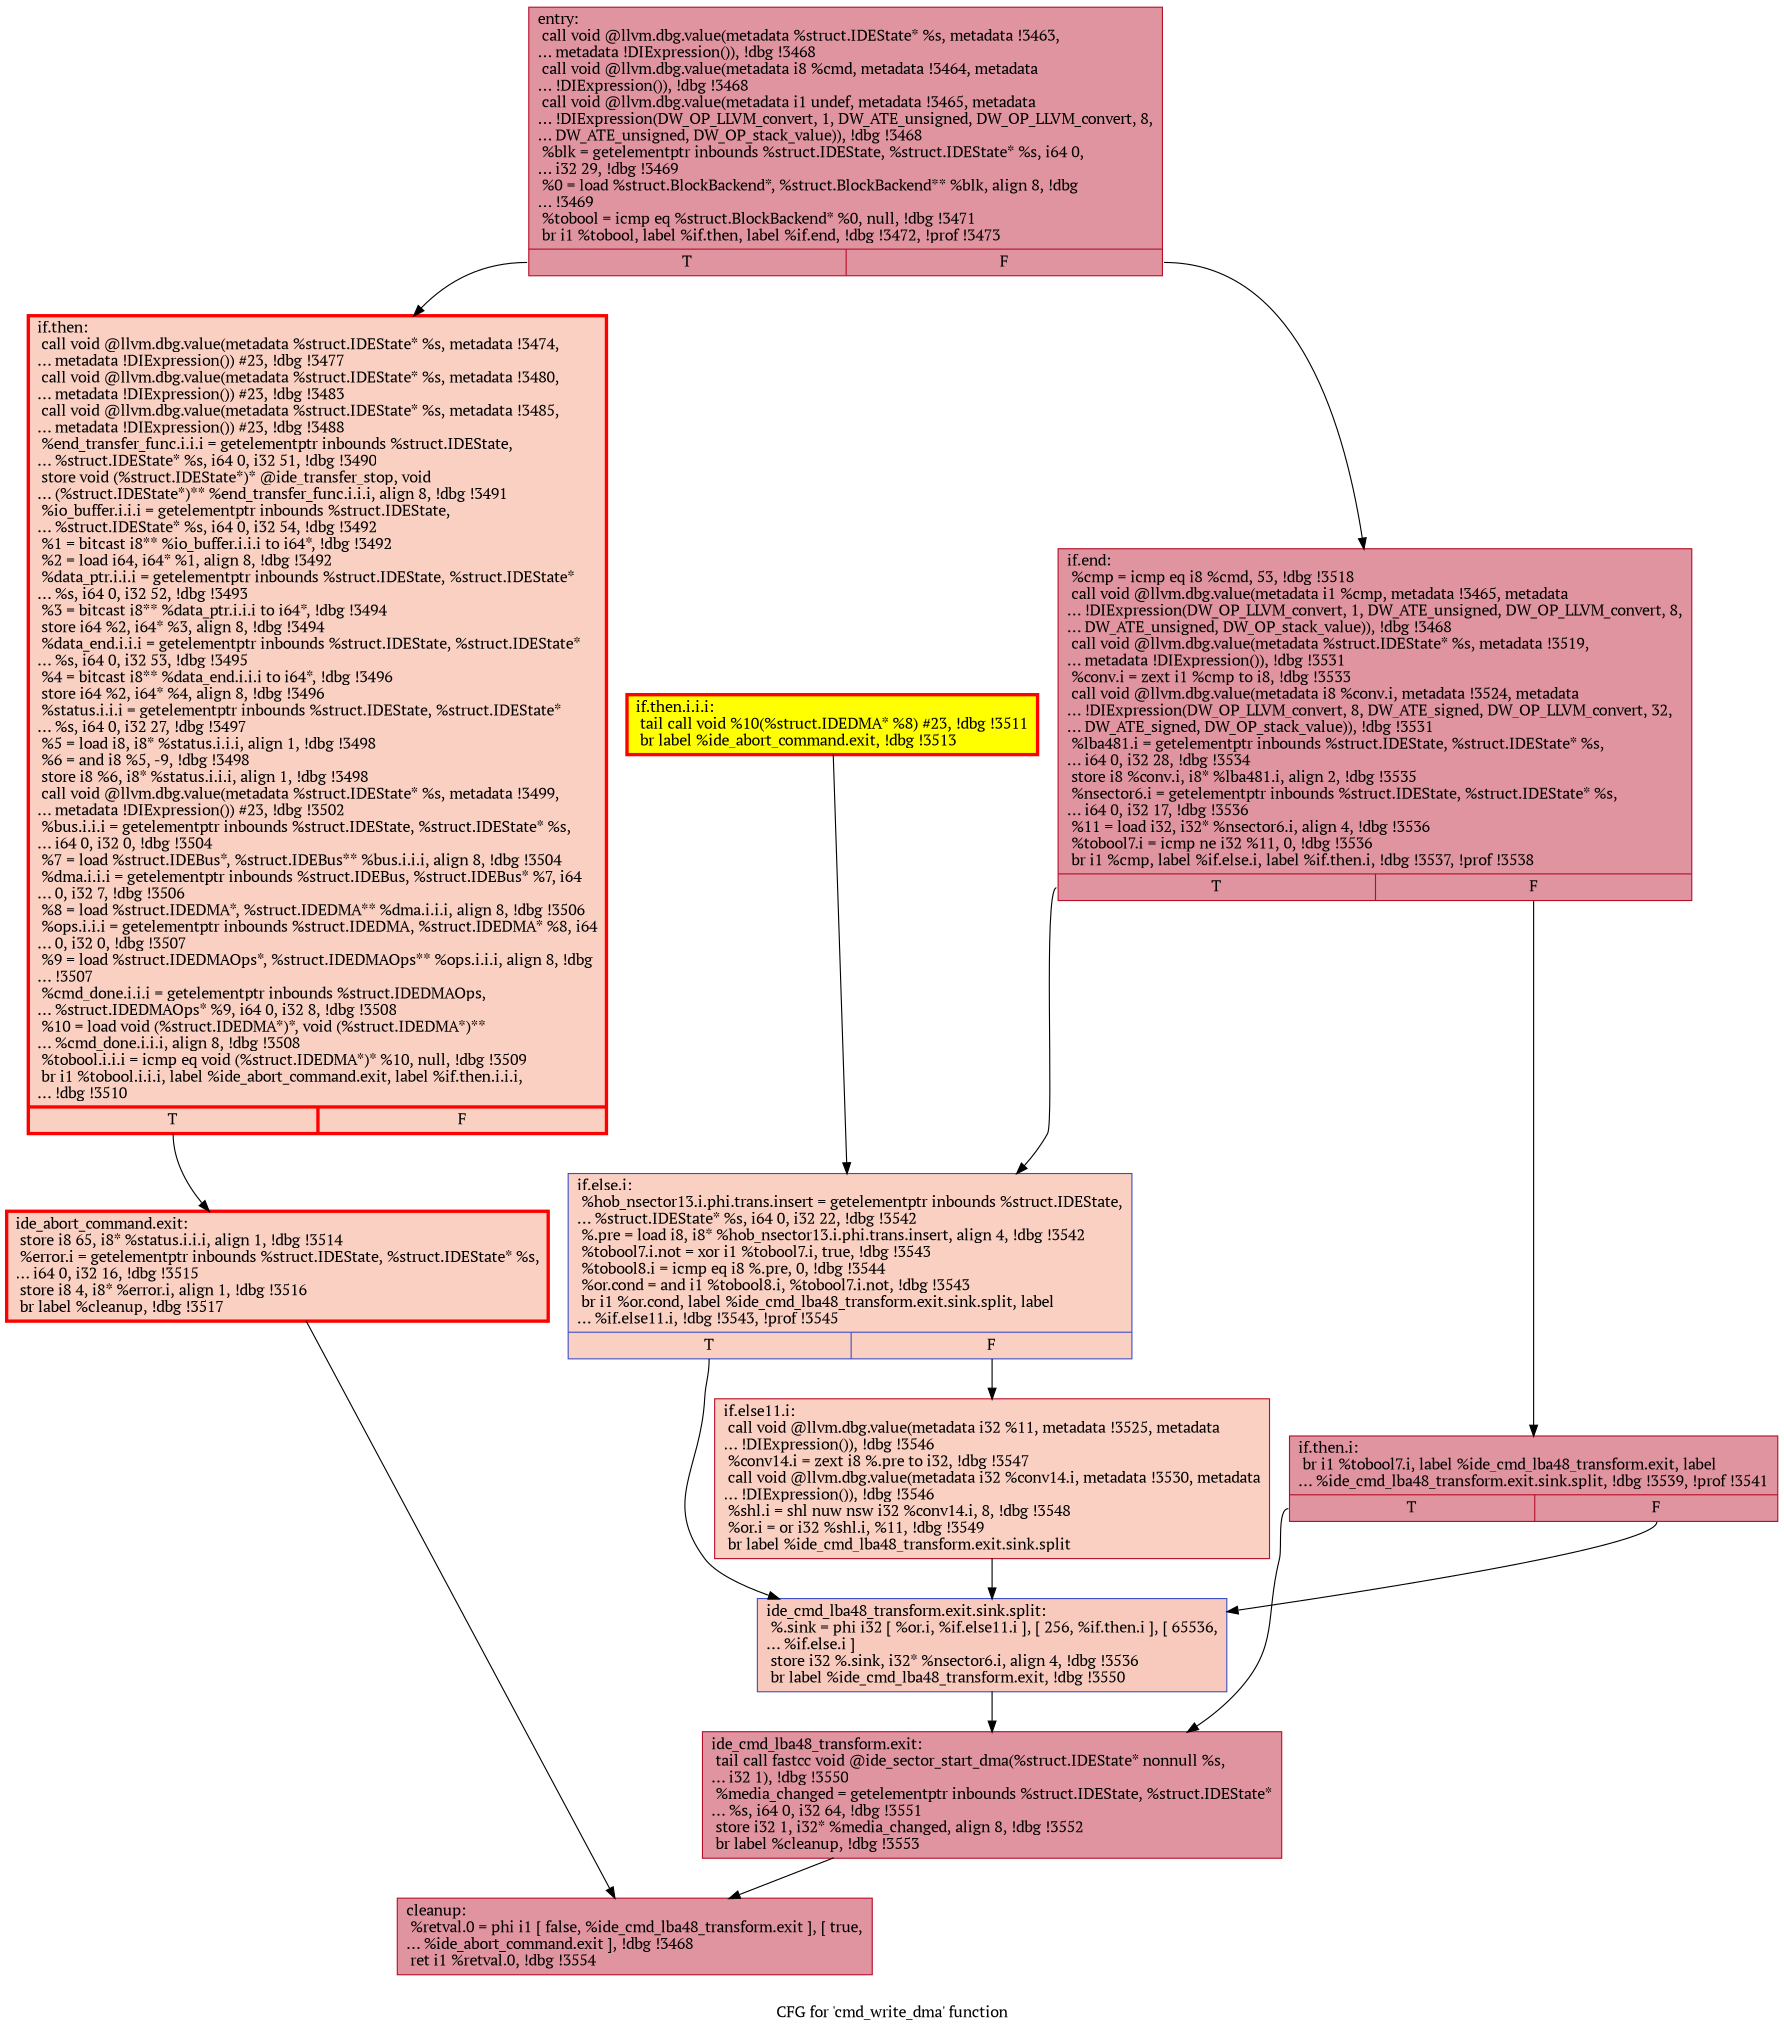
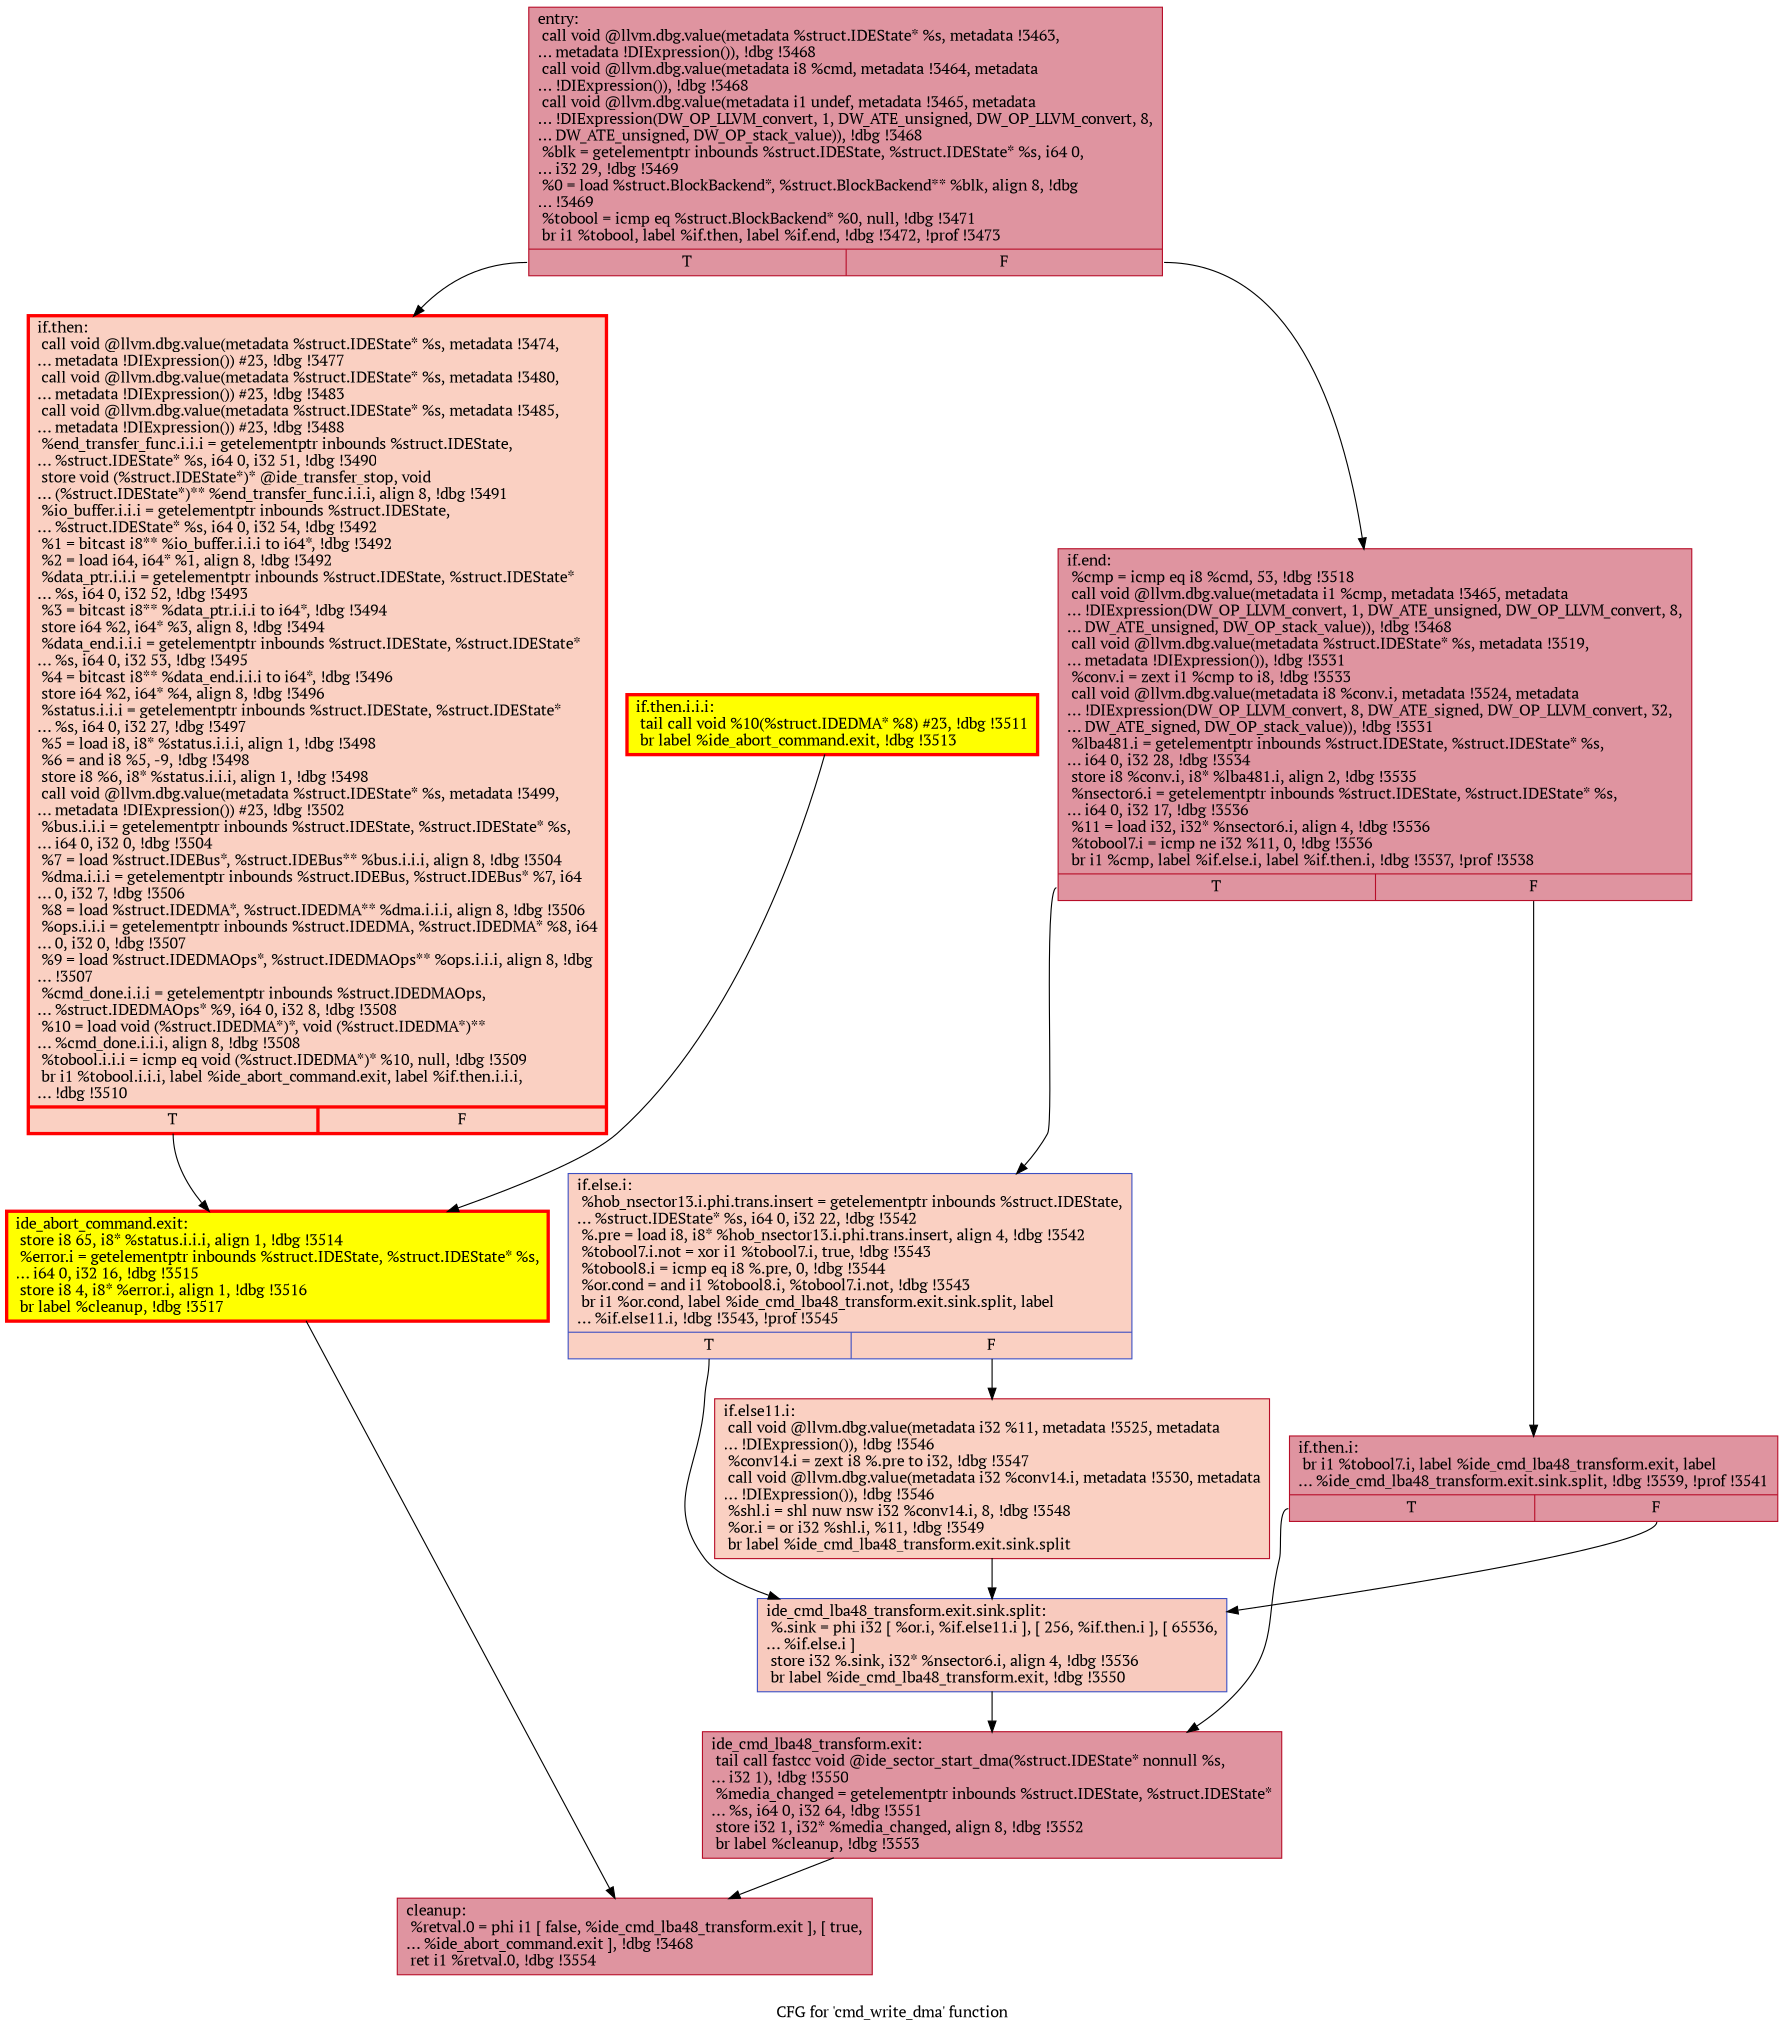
edge "if.then.i.i.i:" -> "if.else.i:": now "if.then.i.i.i:" -> "ide_abort_command.exit:"
node "ide_abort_command.exit:": fillcolor #f3947570 -> yellow
